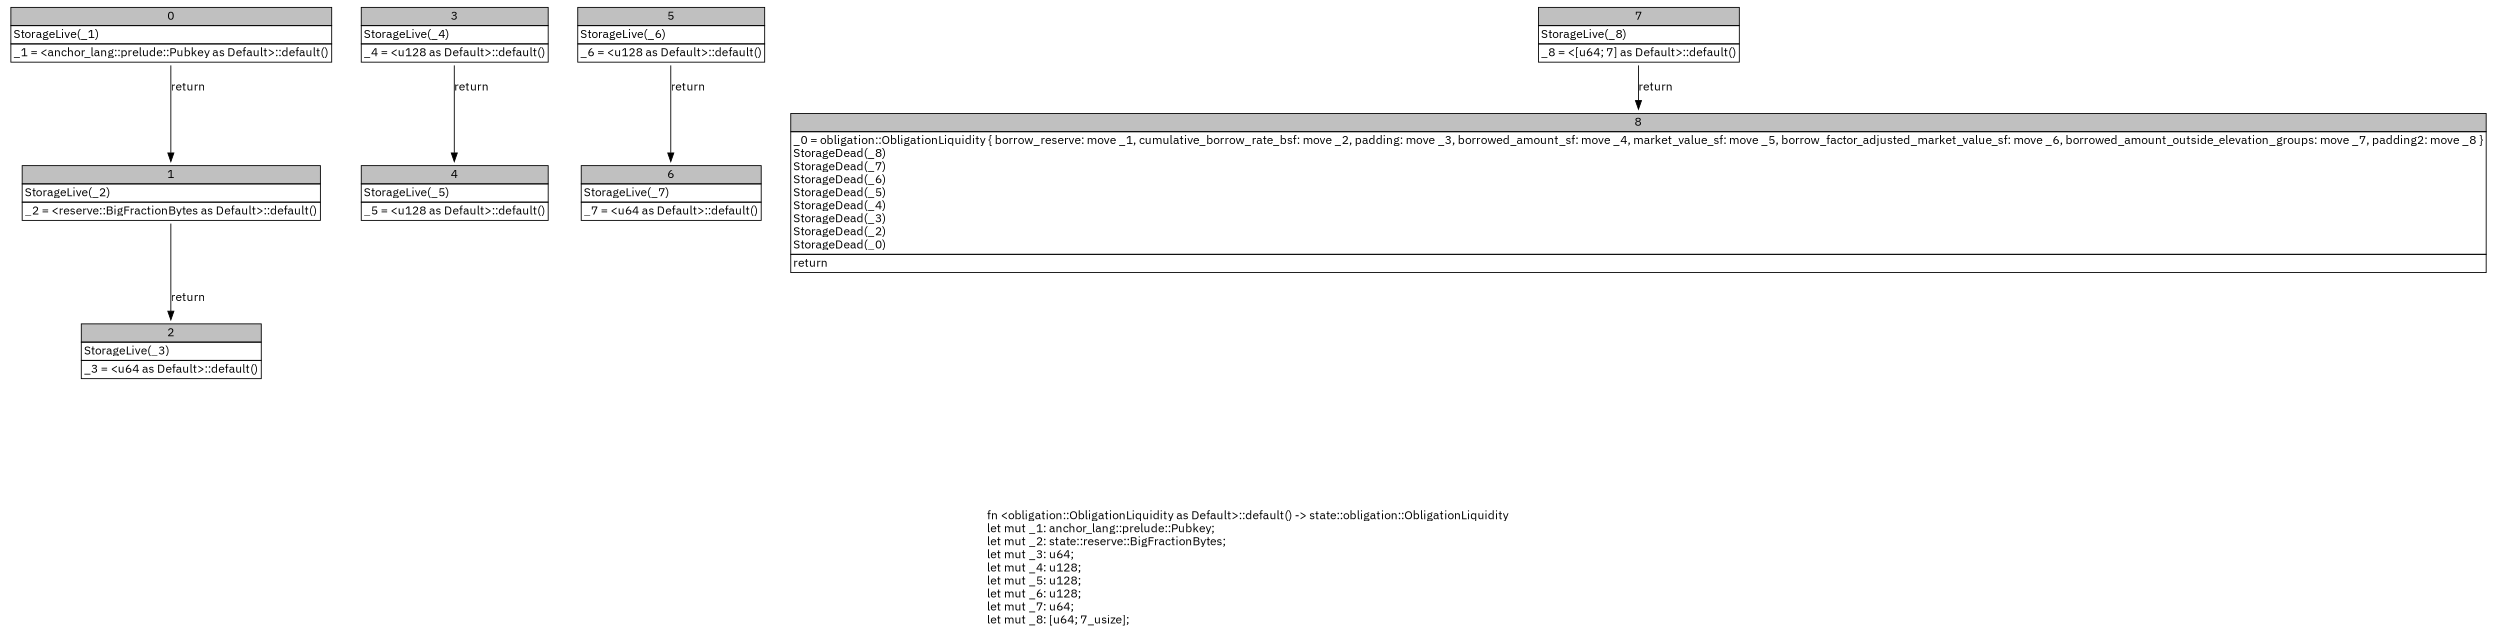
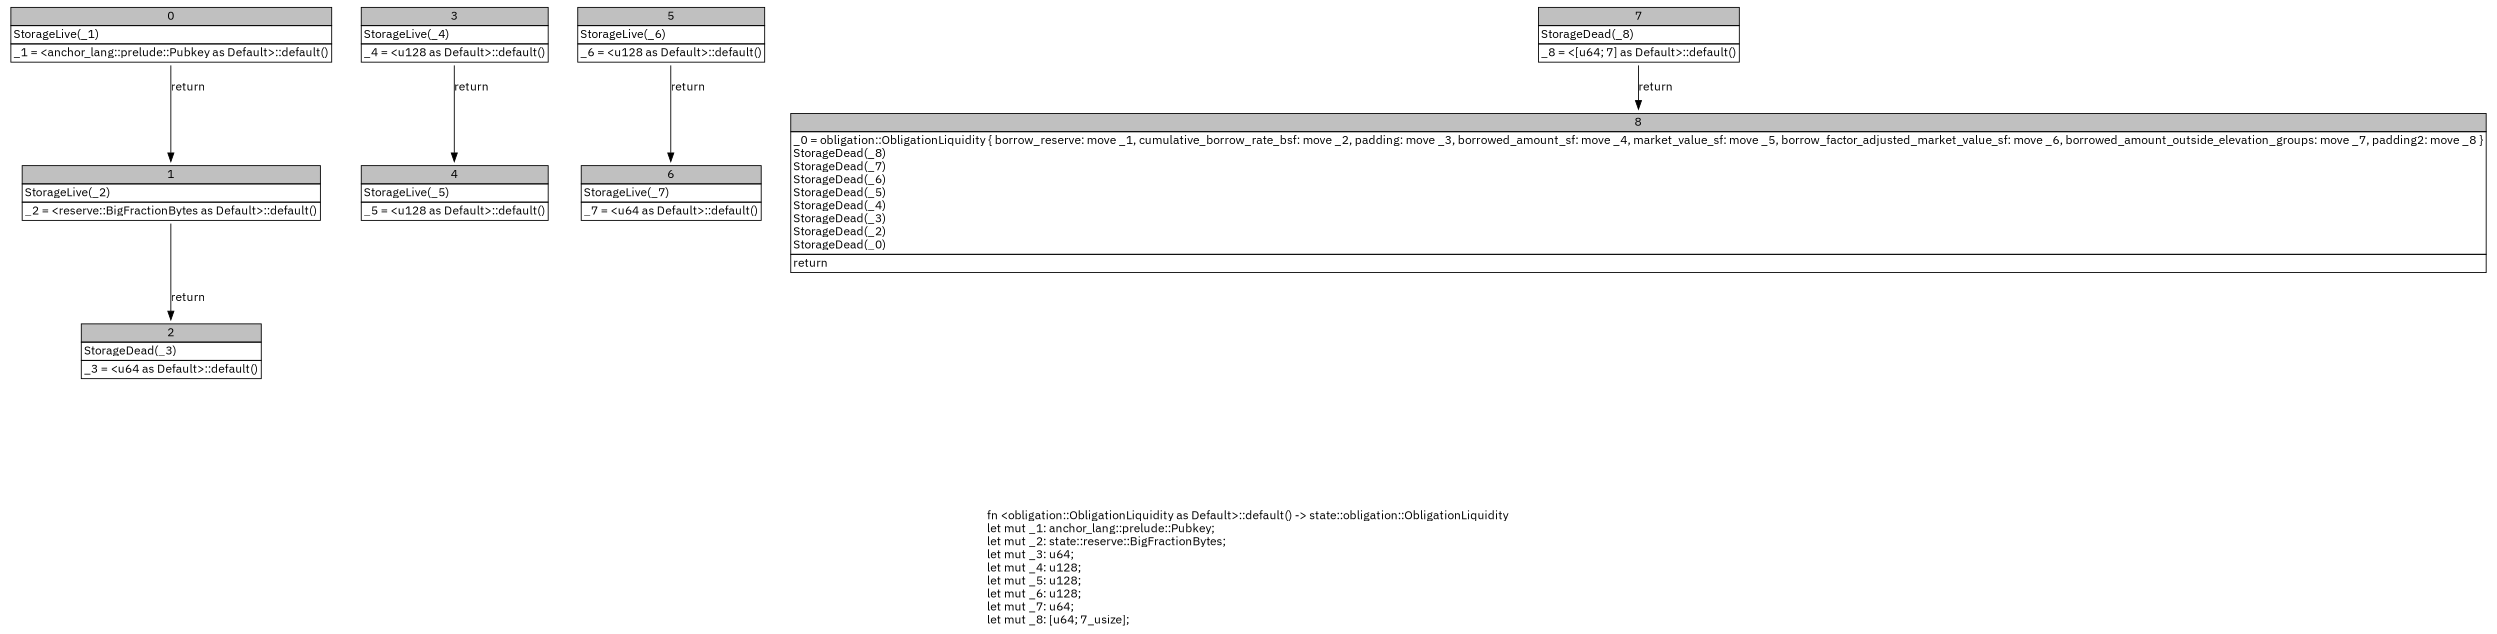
node "7": text "StorageLive(_8)" -> "StorageDead(_8)"
node "2": text "StorageLive(_3)" -> "StorageDead(_3)"
